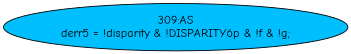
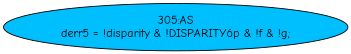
node "309:AS derr5 = !disparity & !DISPARITY6p & !f & !g;": label "309:AS derr5 = !disparity & !DISPARITY6p & !f & !g;" -> "305:AS derr5 = !disparity & !DISPARITY6p & !f & !g;"
